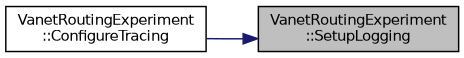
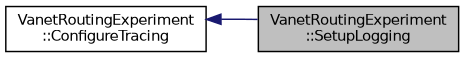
edge "VanetRoutingExperiment ::ConfigureTracing" -> "VanetRoutingExperiment ::SetupLogging": reversed
